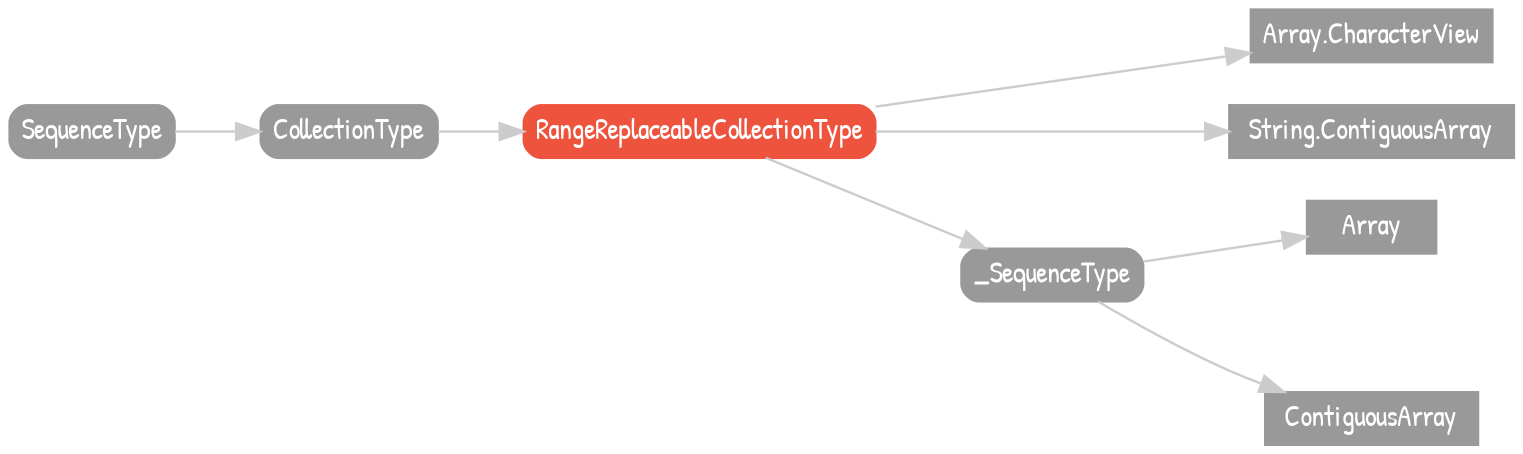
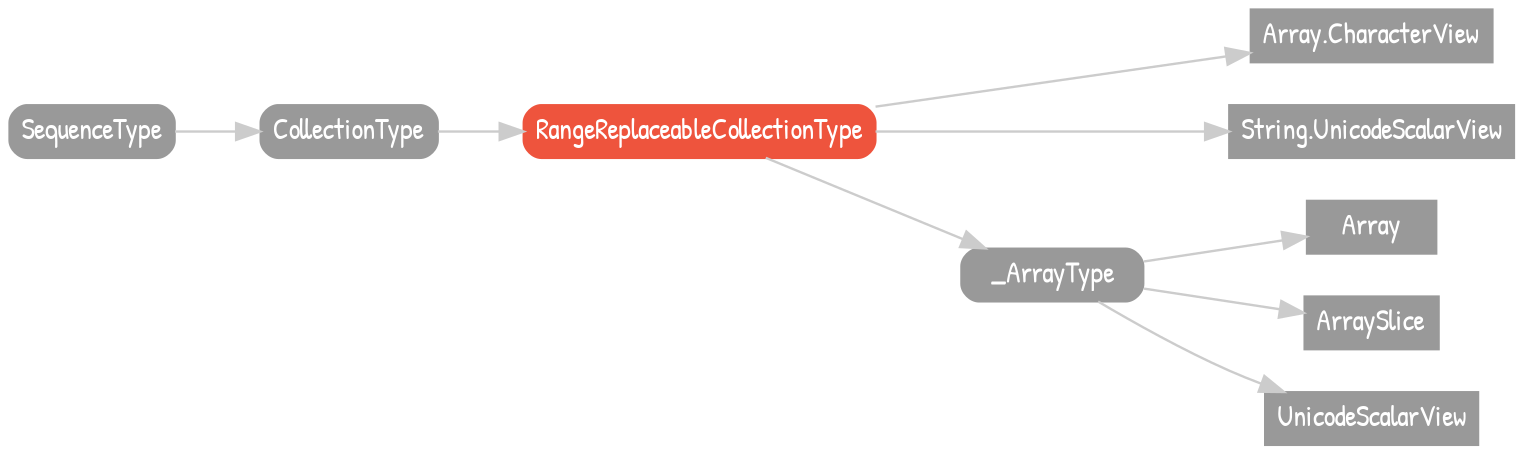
node "String.ContiguousArray": label "String.ContiguousArray" -> "String.UnicodeScalarView"
node "_SequenceType": label "_SequenceType" -> "_ArrayType"
node "ArraySlice": added
node "ContiguousArray": label "ContiguousArray" -> "UnicodeScalarView"
